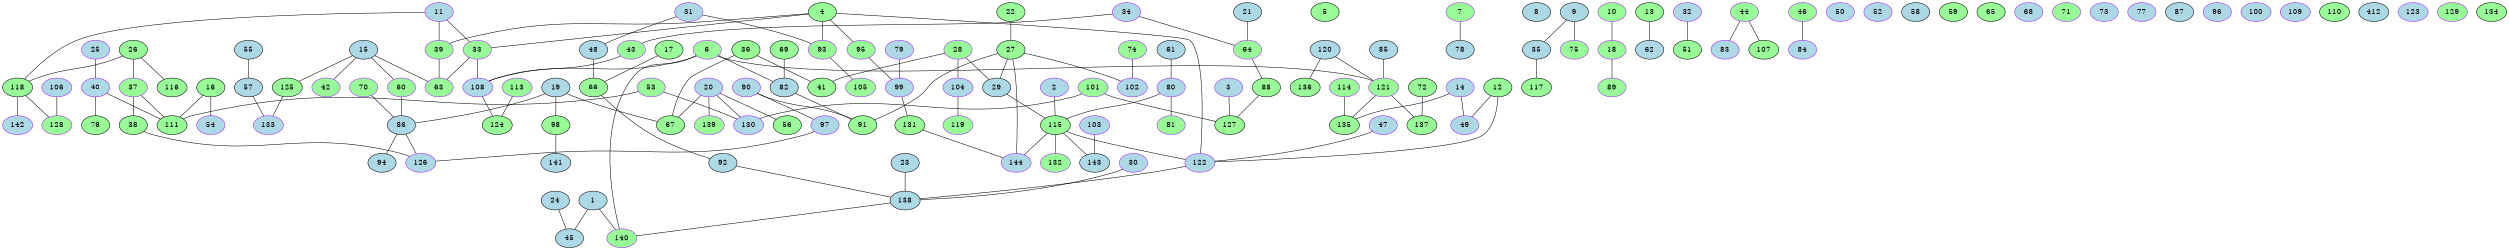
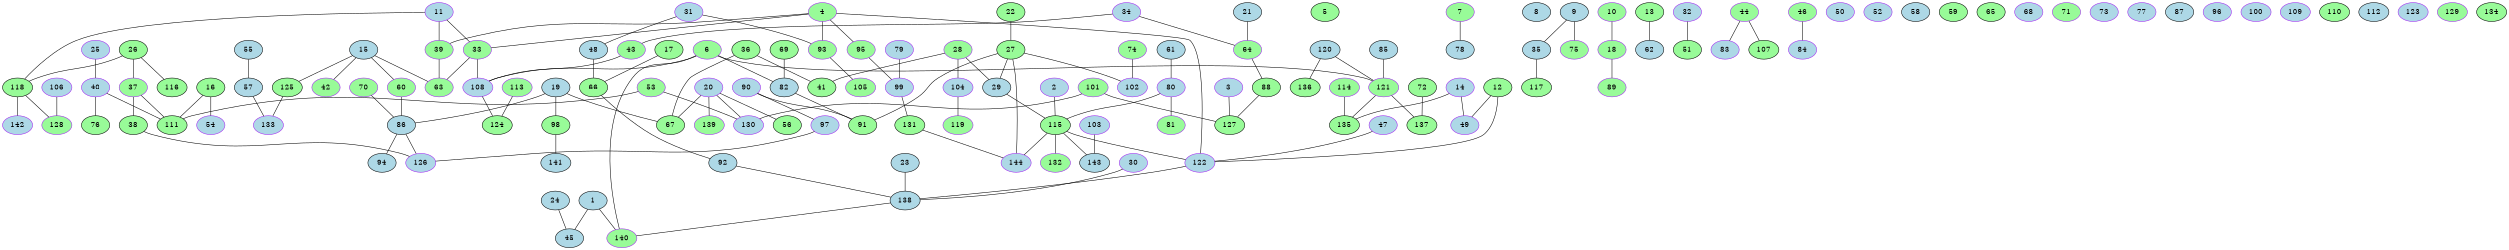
node "4": color black -> purple
node "412": label "412" -> "112"
